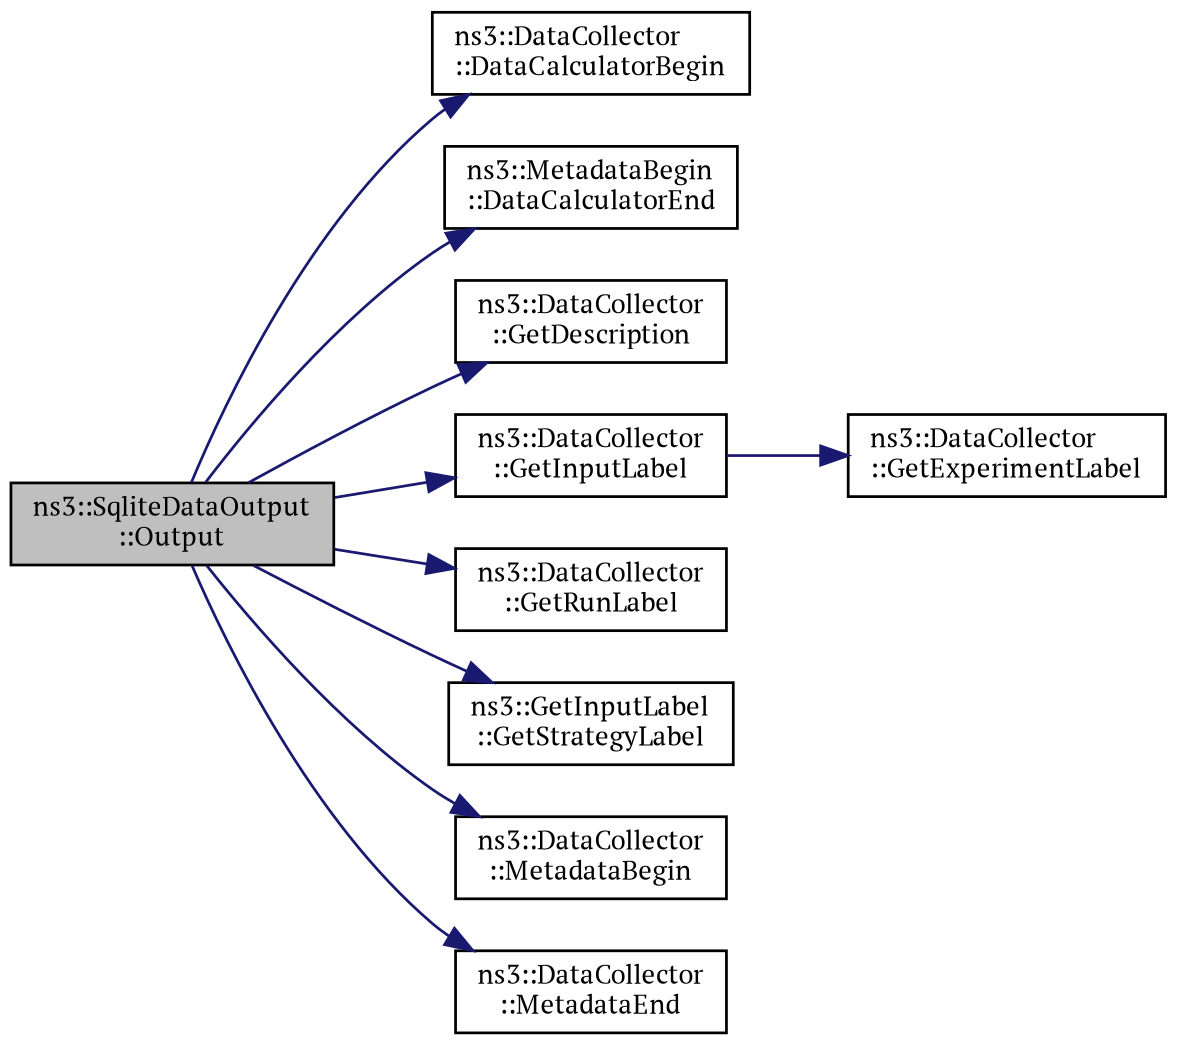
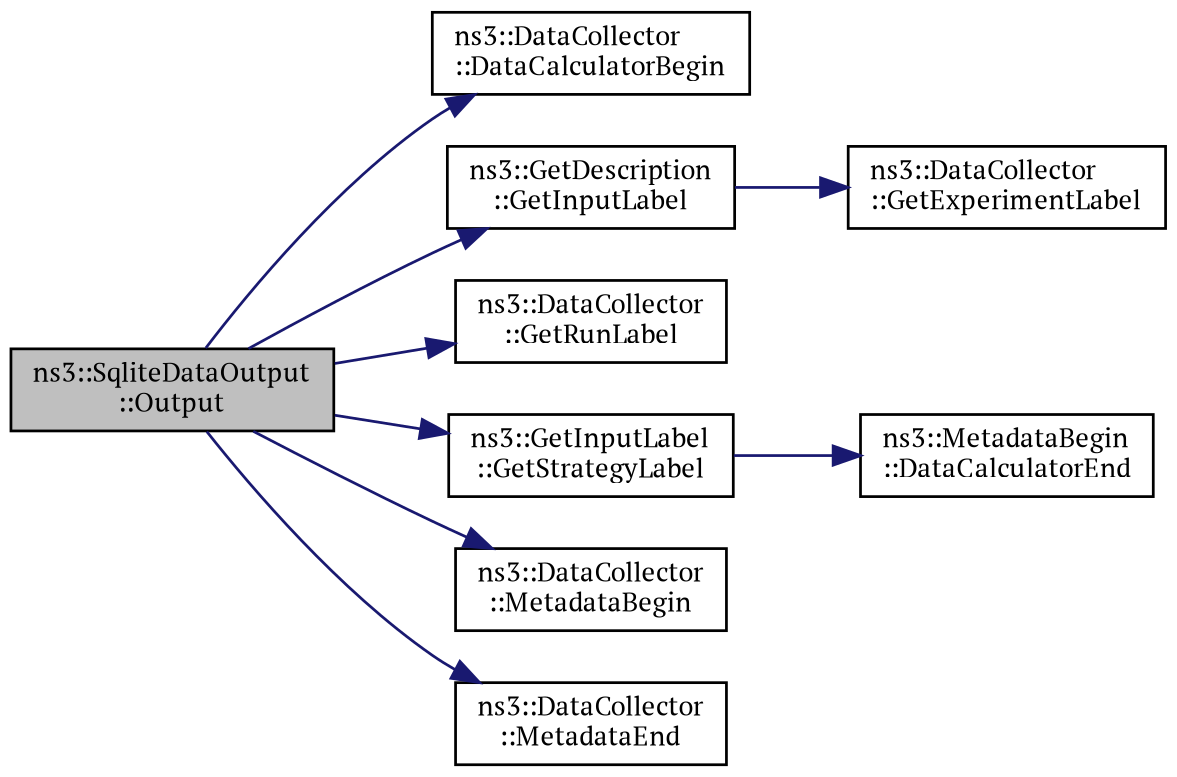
node "ns3::DataCollector ::GetDescription": removed
edge "ns3::SqliteDataOutput ::Output" -> "ns3::MetadataBegin ::DataCalculatorEnd": now "ns3::GetInputLabel ::GetStrategyLabel" -> "ns3::MetadataBegin ::DataCalculatorEnd"
node "ns3::DataCollector ::GetInputLabel": label "ns3::DataCollector ::GetInputLabel" -> "ns3::GetDescription ::GetInputLabel"
